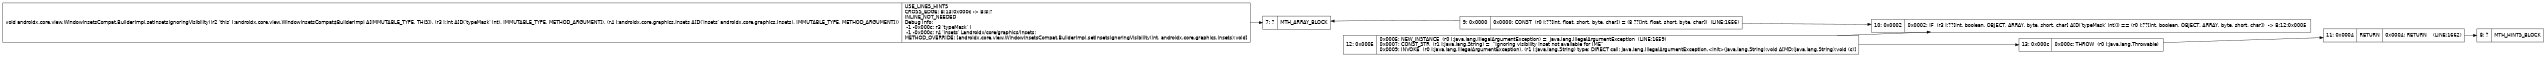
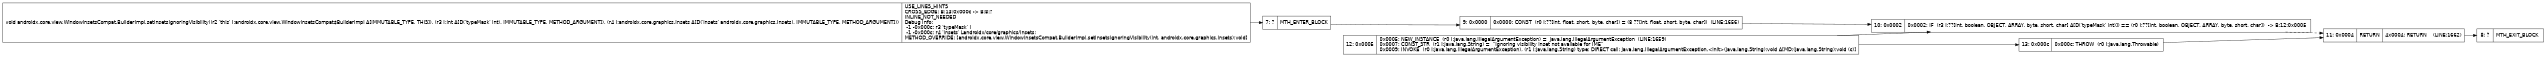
edge "9: 0x0000" -> "7: ?": reversed
node "7: ?": text "MTH_ARRAY_BLOCK" -> "MTH_ENTER_BLOCK"
edge "10: 0x0002" -> "11: 0x0004": added
node "11: 0x0004": text "0x0004: RETURN    (LINE:1662)" -> "4x0004: RETURN    (LINE:1662)"
node "8: ?": text "MTH_HINTS_BLOCK" -> "MTH_EXIT_BLOCK"
